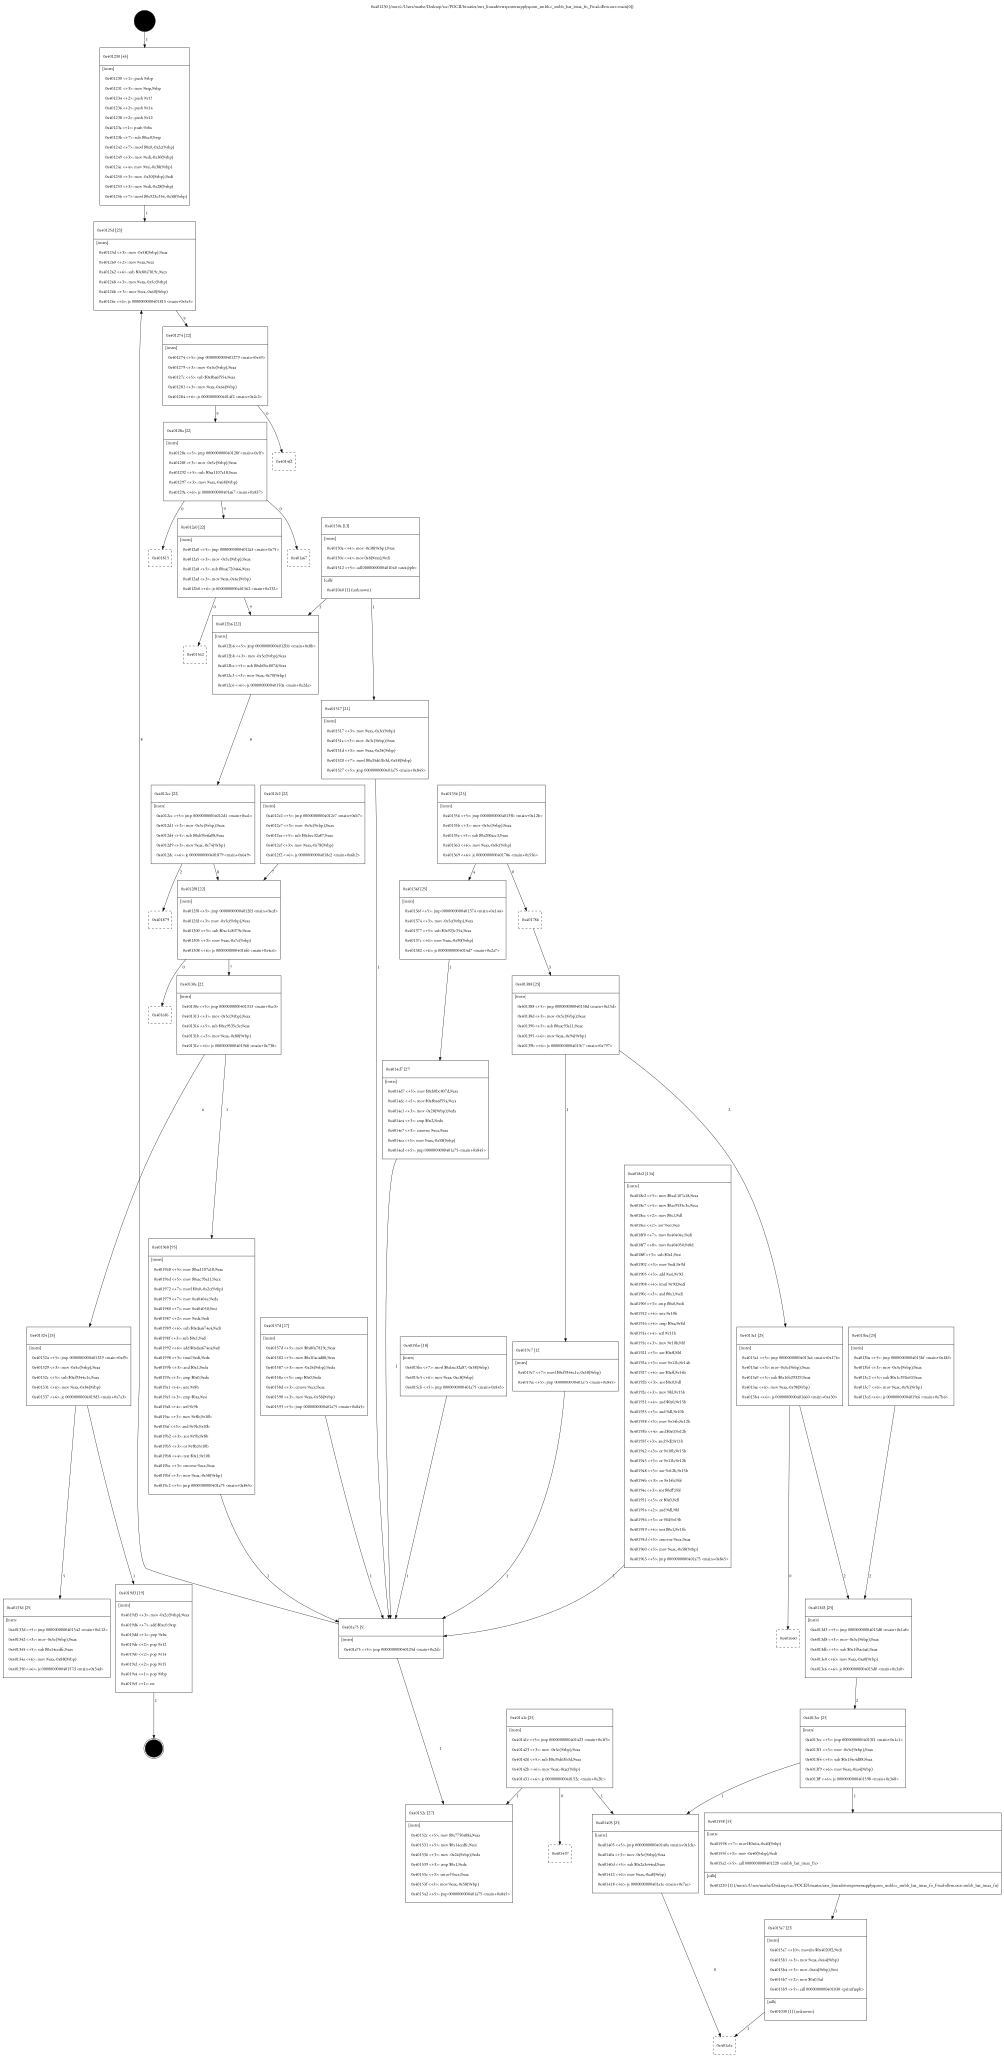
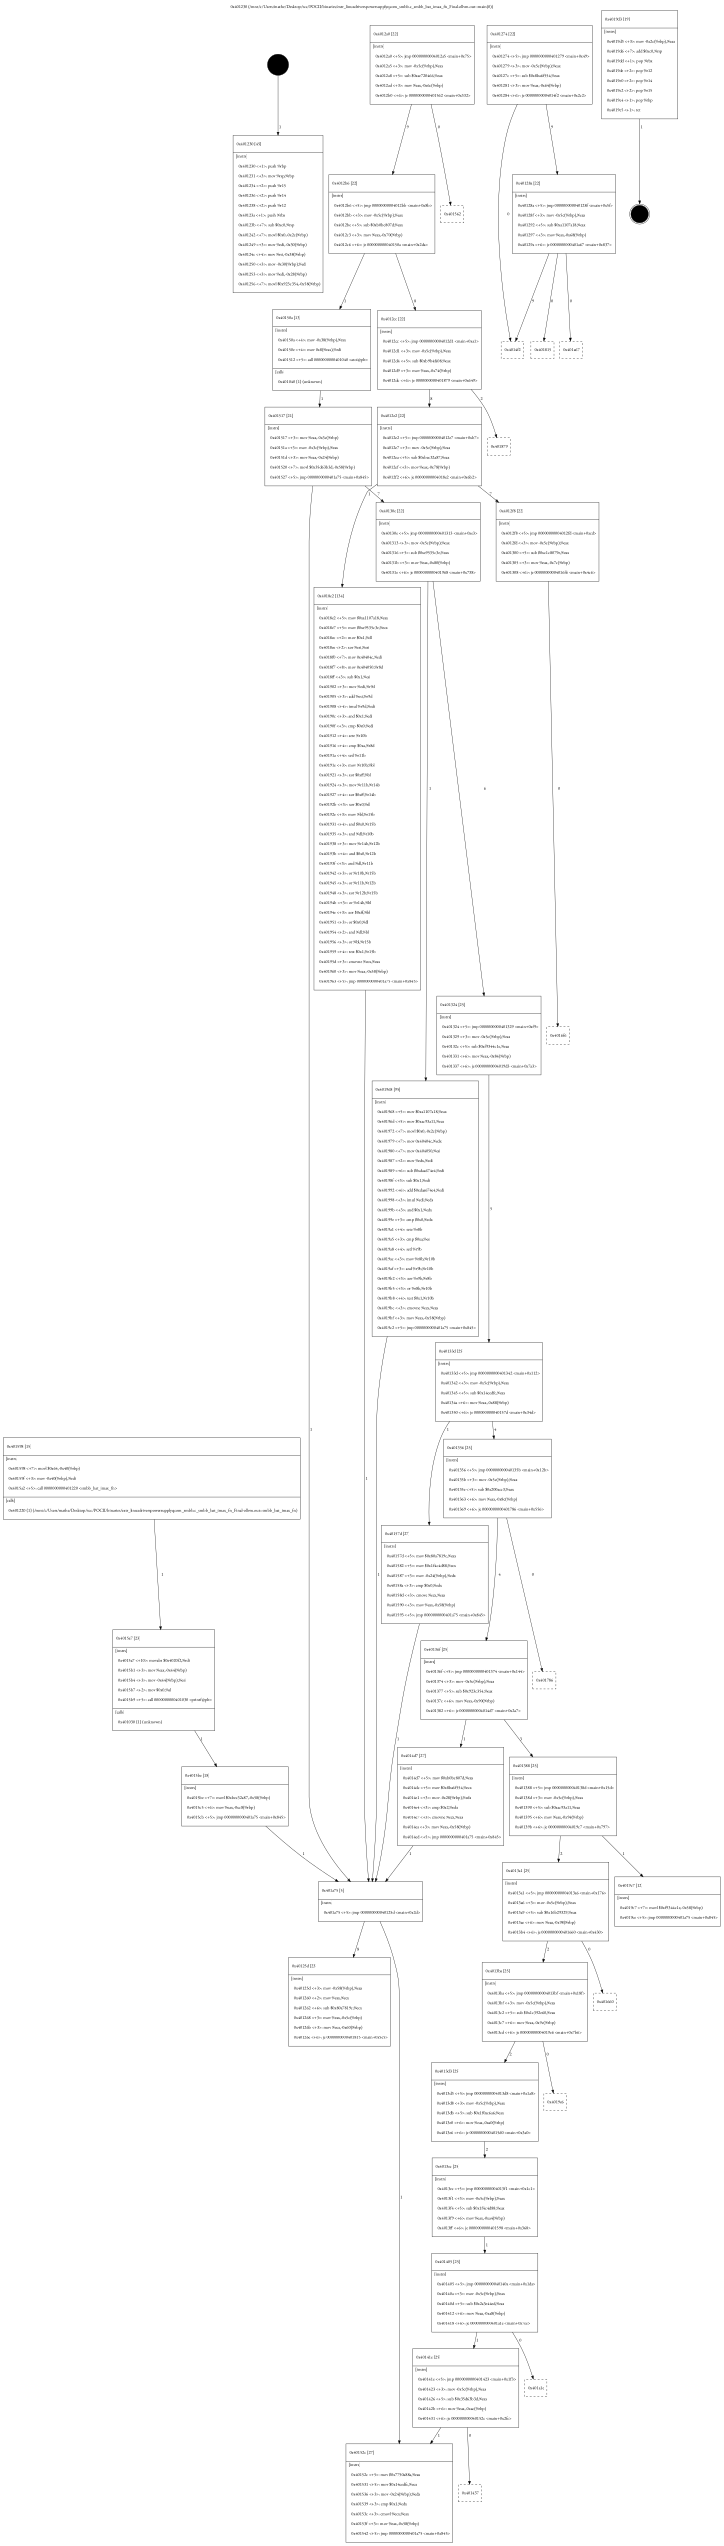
edge "0x401230 [45]" -> "0x40125d [23]": removed, label "1"
edge "0x40125d [23]" -> "0x401274 [22]": removed, label "9"
edge "0x40128a [22]" -> "0x4012a0 [22]": now "0x40128a [22]" -> "0x4014f2"
edge "0x4012e2 [22]" -> "0x4018e2 [134]": added, label "1"
edge "0x40150a [13]" -> "0x4012b6 [22]": reversed
edge "0x4012cc [22]" -> "0x4012f8 [22]": now "0x4012cc [22]" -> "0x4012e2 [22]"
edge "0x401786" -> "0x401388 [25]": now "0x40136f [25]" -> "0x401388 [25]"
edge "0x4012f8 [22]" -> "0x40130e [22]": now "0x401517 [21]" -> "0x40130e [22]"
edge "0x40133d [25]" -> "0x401356 [25]": added, label "4"
edge "0x40133d [25]" -> "0x40157d [27]": added, label "1"
edge "0x401324 [25]" -> "0x4019d3 [19]": removed, label "1"
edge "0x4013a1 [25]" -> "0x4013d3 [25]": now "0x4013a1 [25]" -> "0x4013ba [25]"
edge "0x4019c7 [12]" -> "0x401a75 [5]": removed, label "1"
edge "0x4013ec [25]" -> "0x401598 [15]": removed, label "1"
edge "0x40141e [25]" -> "0x401405 [25]": reversed
edge "0x4015a7 [23]" -> "0x401a1e": now "0x4015a7 [23]" -> "0x4015be [18]"
node "0x4019e6": added
